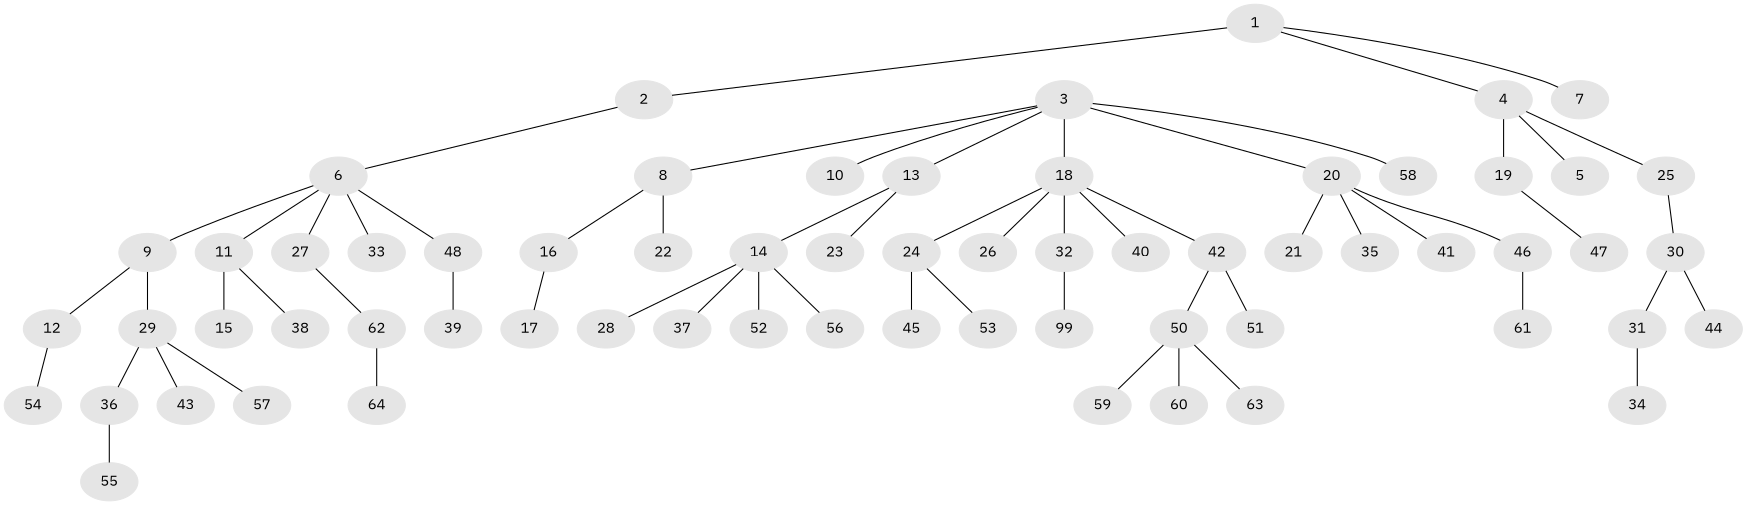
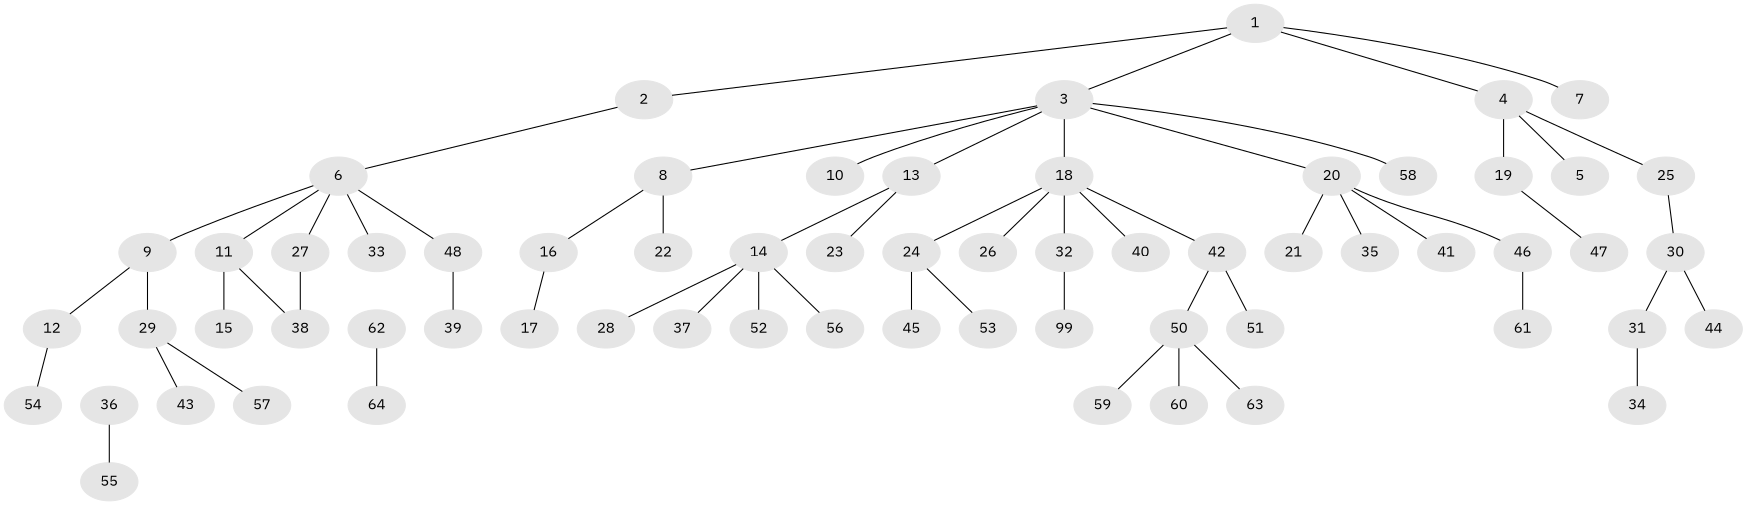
edge "1" -- "3": added
edge "27" -- "62": now "27" -- "38"
edge "29" -- "36": removed
